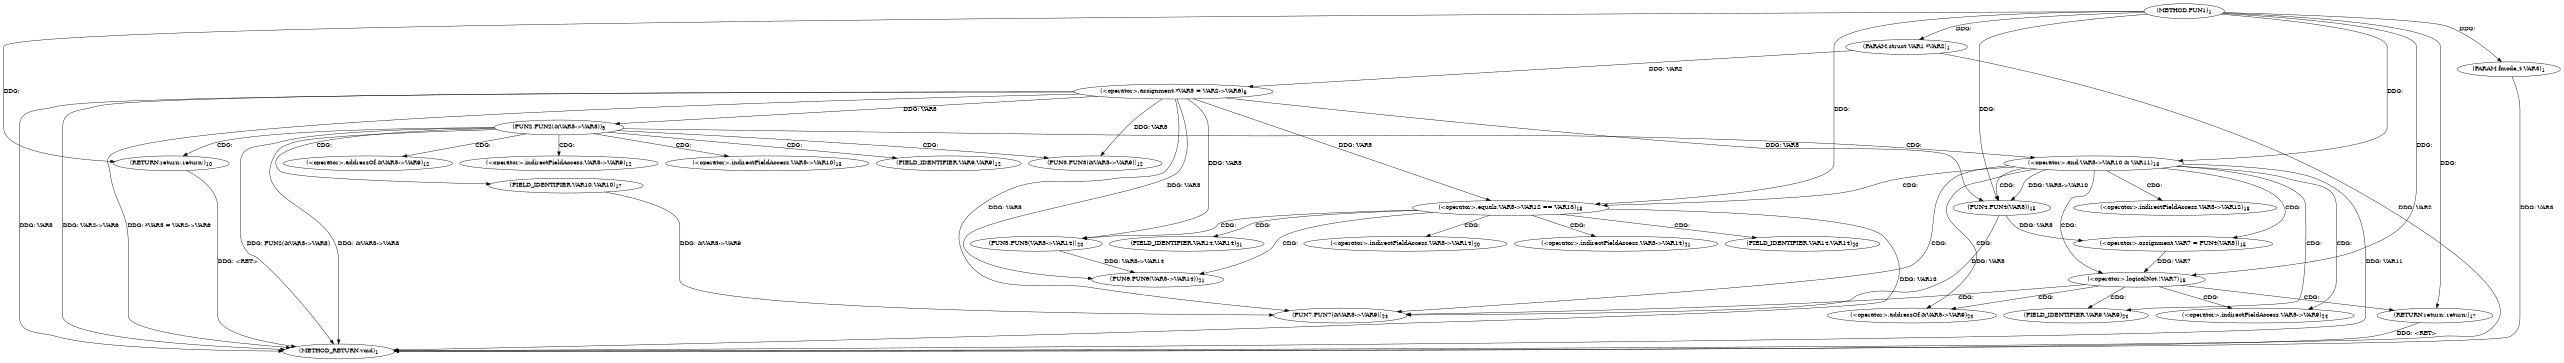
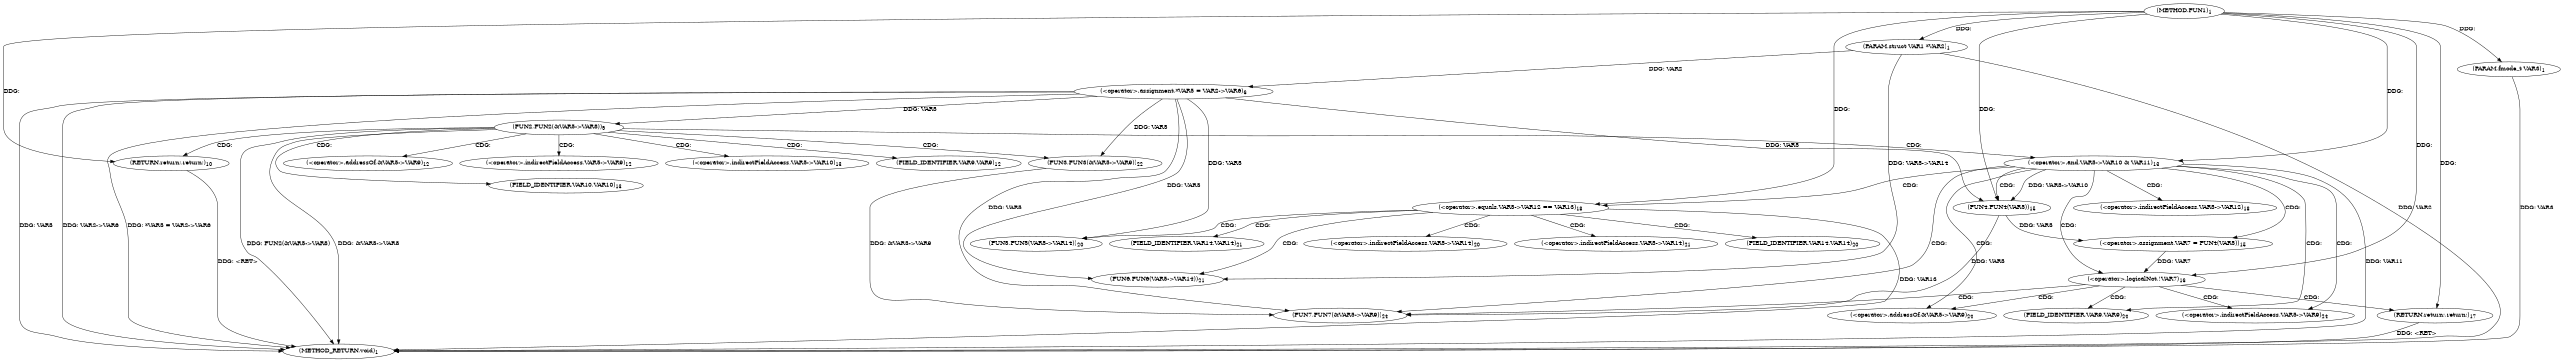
edge "(<operator>.assignment,*VAR5 = VAR2->VAR6)" -> "(<operator>.equals,VAR5->VAR12 == VAR13)": removed, label "DDG: VAR5"
node "(FUN3,FUN3(&VAR5->VAR9))": text "12" -> "22"
node "(FIELD_IDENTIFIER,VAR10,VAR10)": text "17" -> "13"
edge "(FUN5,FUN5(VAR5->VAR14))" -> "(FUN6,FUN6(VAR5->VAR14))": now "(PARAM,struct VAR1 *VAR2)" -> "(FUN6,FUN6(VAR5->VAR14))"
edge "(FIELD_IDENTIFIER,VAR10,VAR10)" -> "(FUN7,FUN7(&VAR5->VAR9))": now "(FUN3,FUN3(&VAR5->VAR9))" -> "(FUN7,FUN7(&VAR5->VAR9))"
